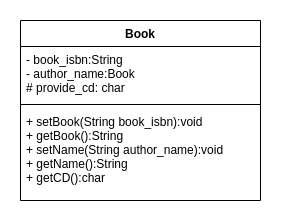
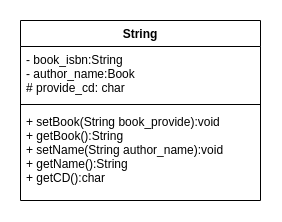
node "Book": label "Book" -> "String"
node "+ setBook(String book_isbn):void + getBook():String + setName(String author_name):void + getName():String + getCD():char": label "+ setBook(String book_isbn):void + getBook():String + setName(String author_name):void + getName():String + getCD():char" -> "+ setBook(String book_provide):void + getBook():String + setName(String author_name):void + getName():String + getCD():char"
